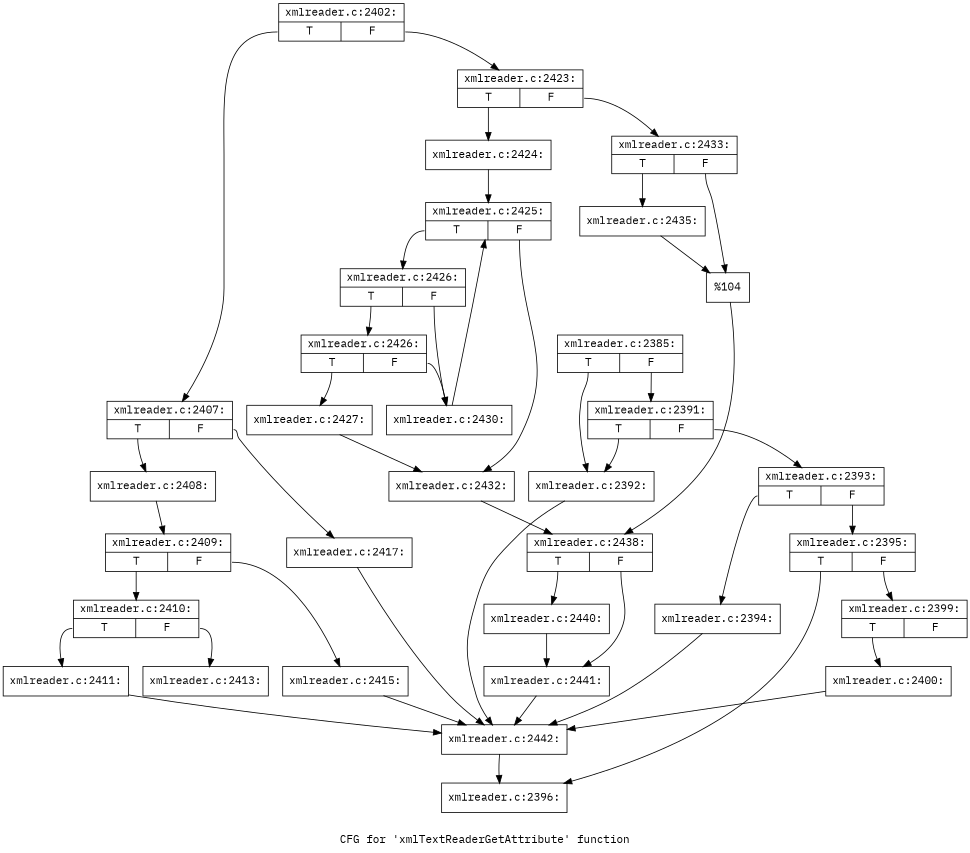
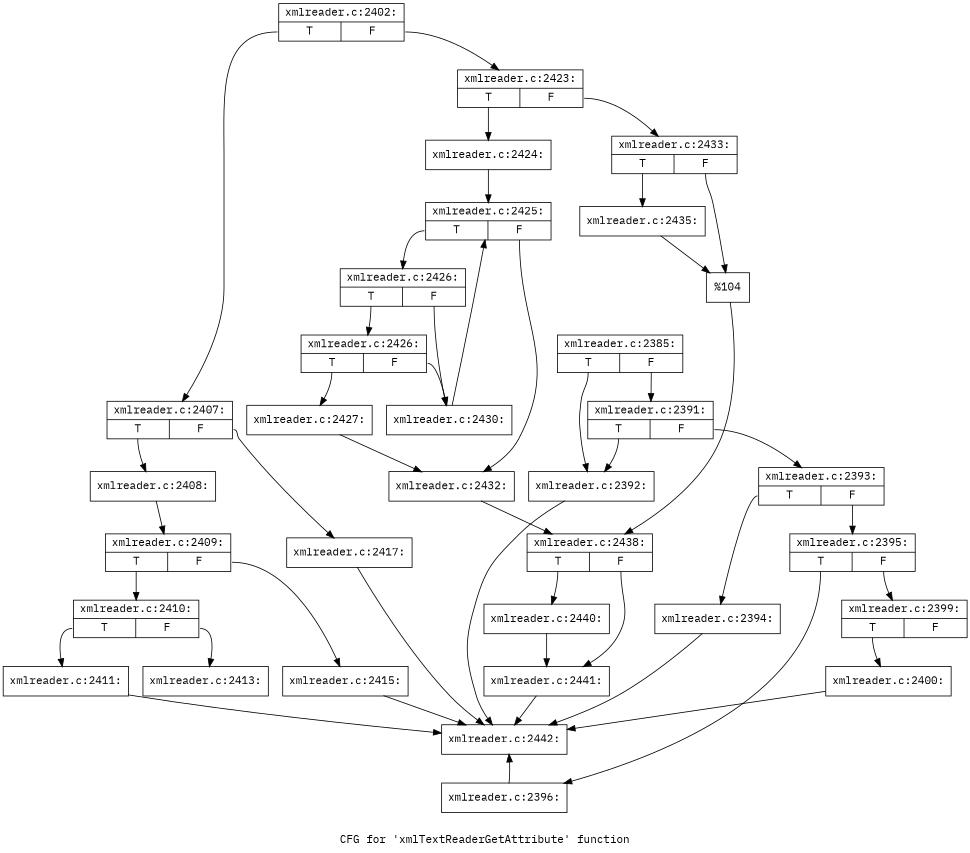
edge "xmlreader.c:2442:" -> "xmlreader.c:2396:": reversed
